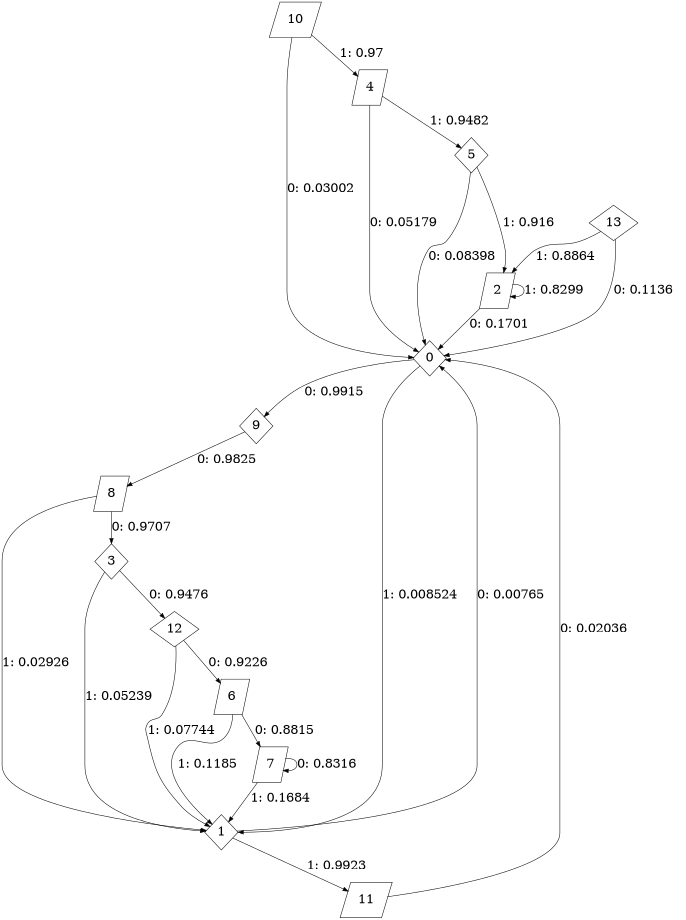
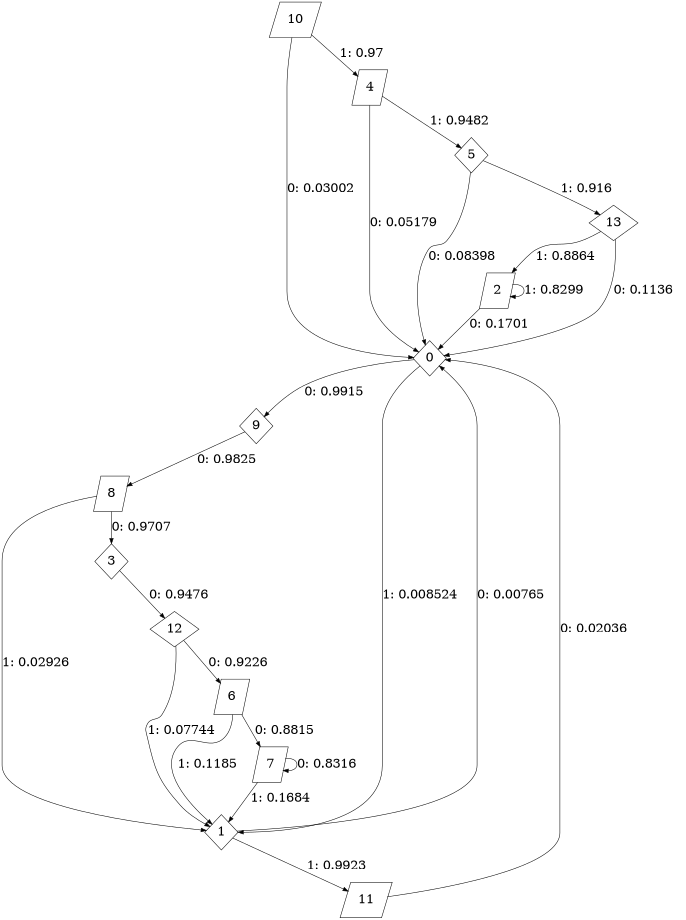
edge "5" -> "2": now "5" -> "13"
edge "3" -> "1": removed, label "1: 0.05239"
